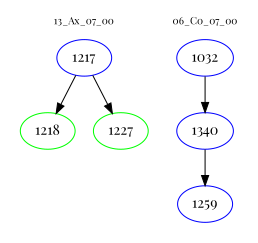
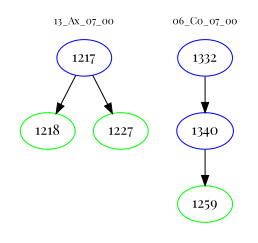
node "1032": label "1032" -> "1332"
node "1259": color blue -> green
